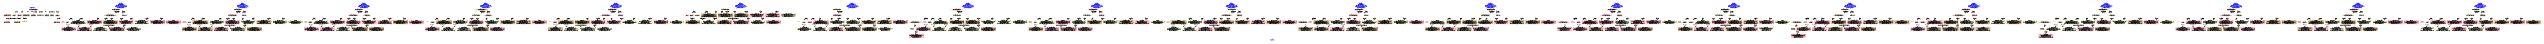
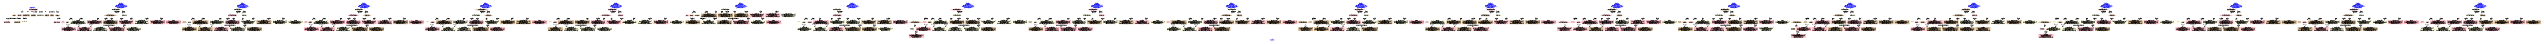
node "Object Earliest Date": removed
